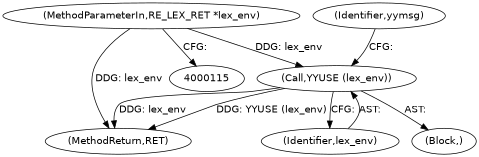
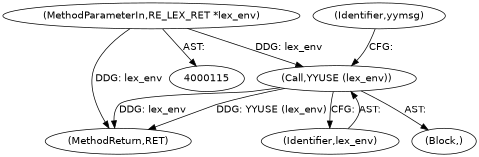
edge "(MethodParameterIn,RE_LEX_RET *lex_env)" -> "4000115": label "CFG: " -> "AST: "
